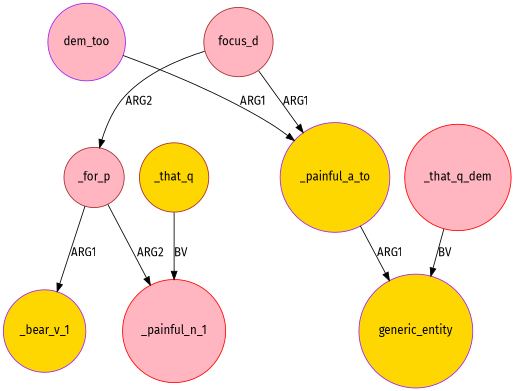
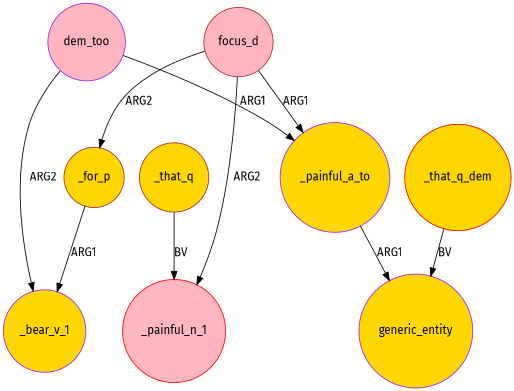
edge "dem_too" -> "_bear_v_1": added, label "ARG2"
node "_for_p": fillcolor lightpink -> gold
node "_that_q_dem": fillcolor lightpink -> gold
edge "_for_p" -> "_painful_n_1": now "focus_d" -> "_painful_n_1"
